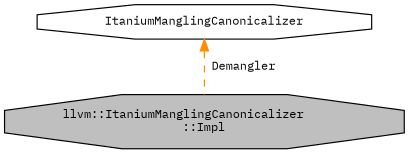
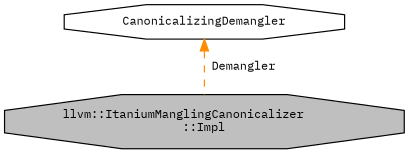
node "ItaniumManglingCanonicalizer": label "ItaniumManglingCanonicalizer" -> "CanonicalizingDemangler"
